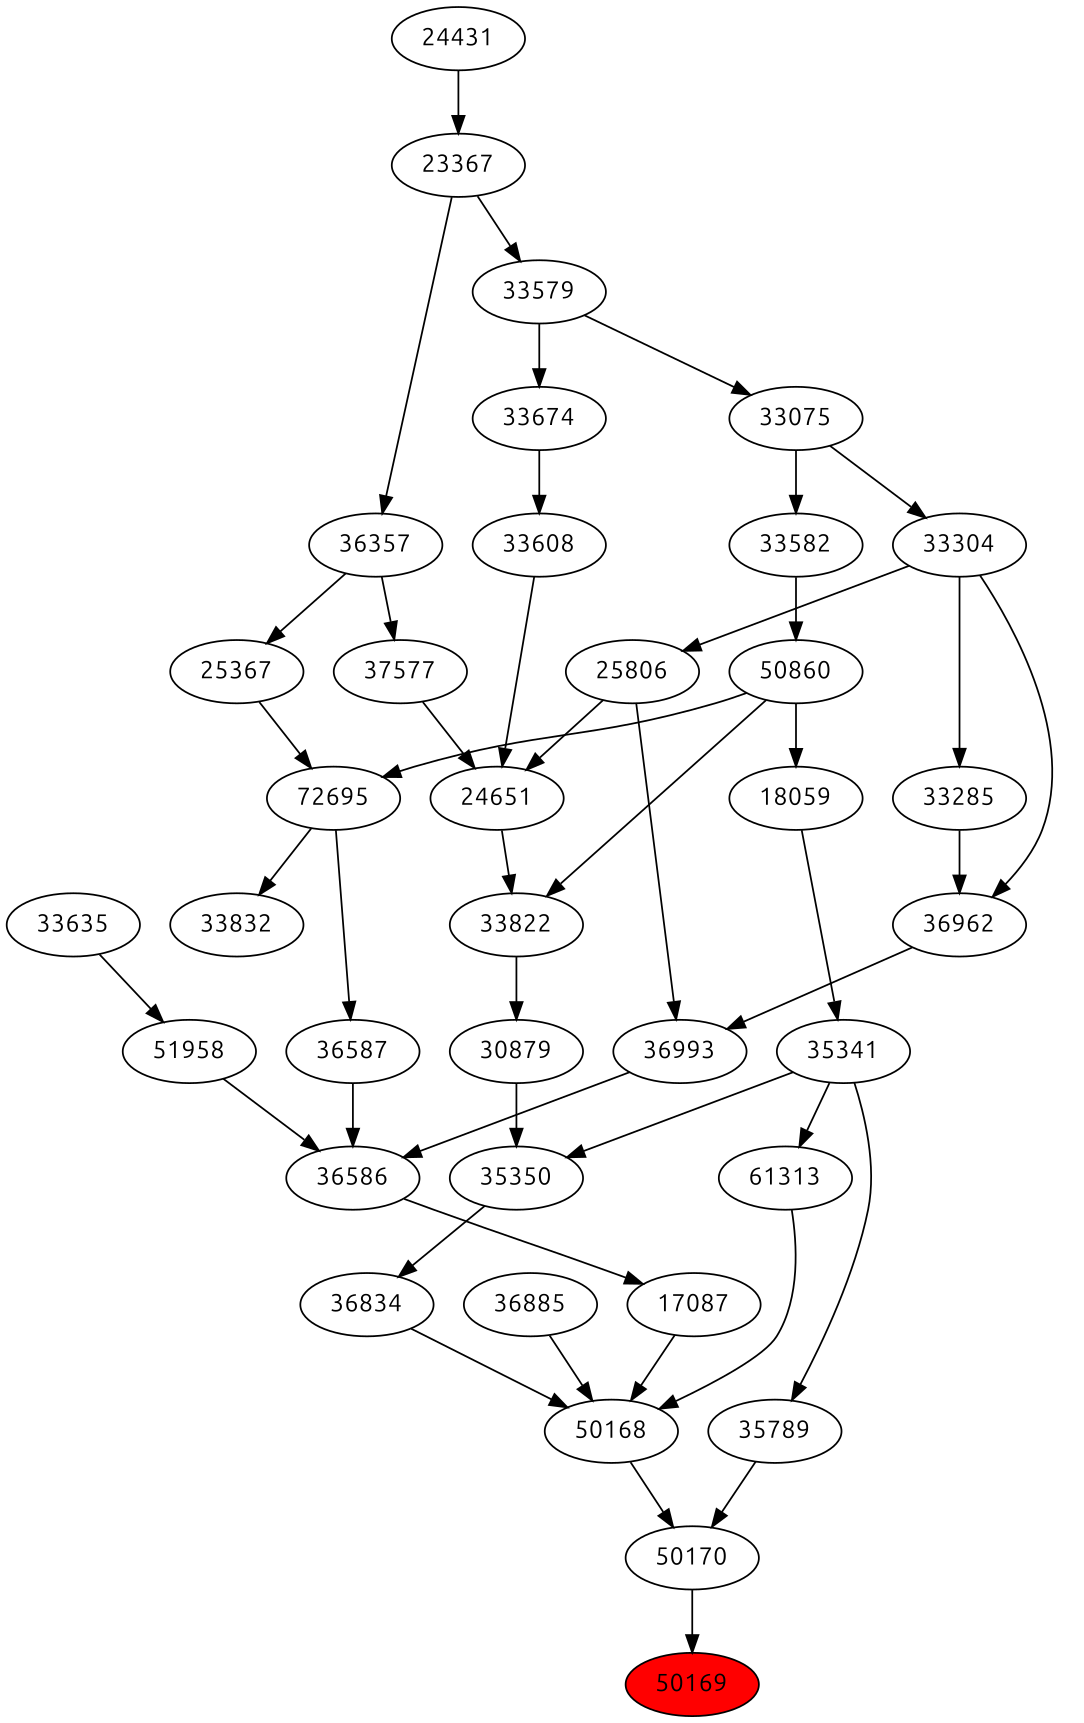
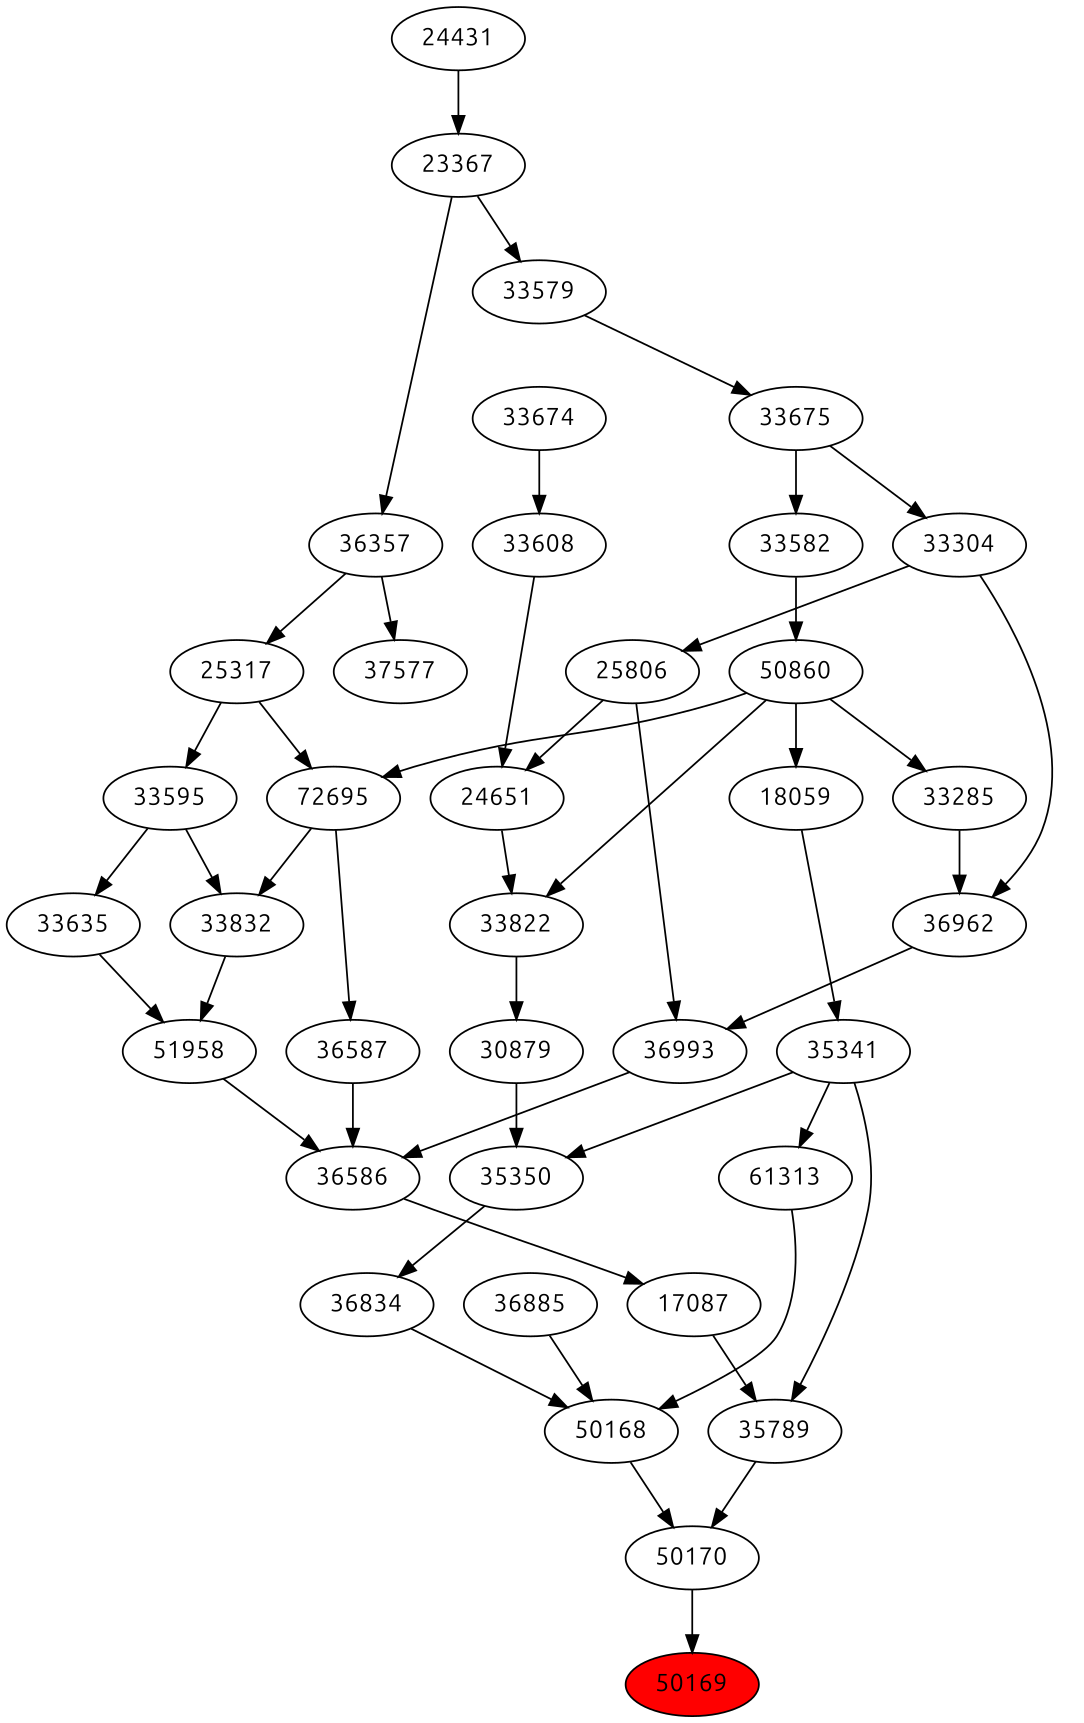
edge "33579" -> "33674": removed
node "33075": label "33075" -> "33675"
edge "33304" -> "33285": now "50860" -> "33285"
node "25367": label "25367" -> "25317"
edge "37577" -> "24651": removed
node "33595": added
edge "33832" -> "51958": added
edge "17087" -> "50168": now "17087" -> "35789"
